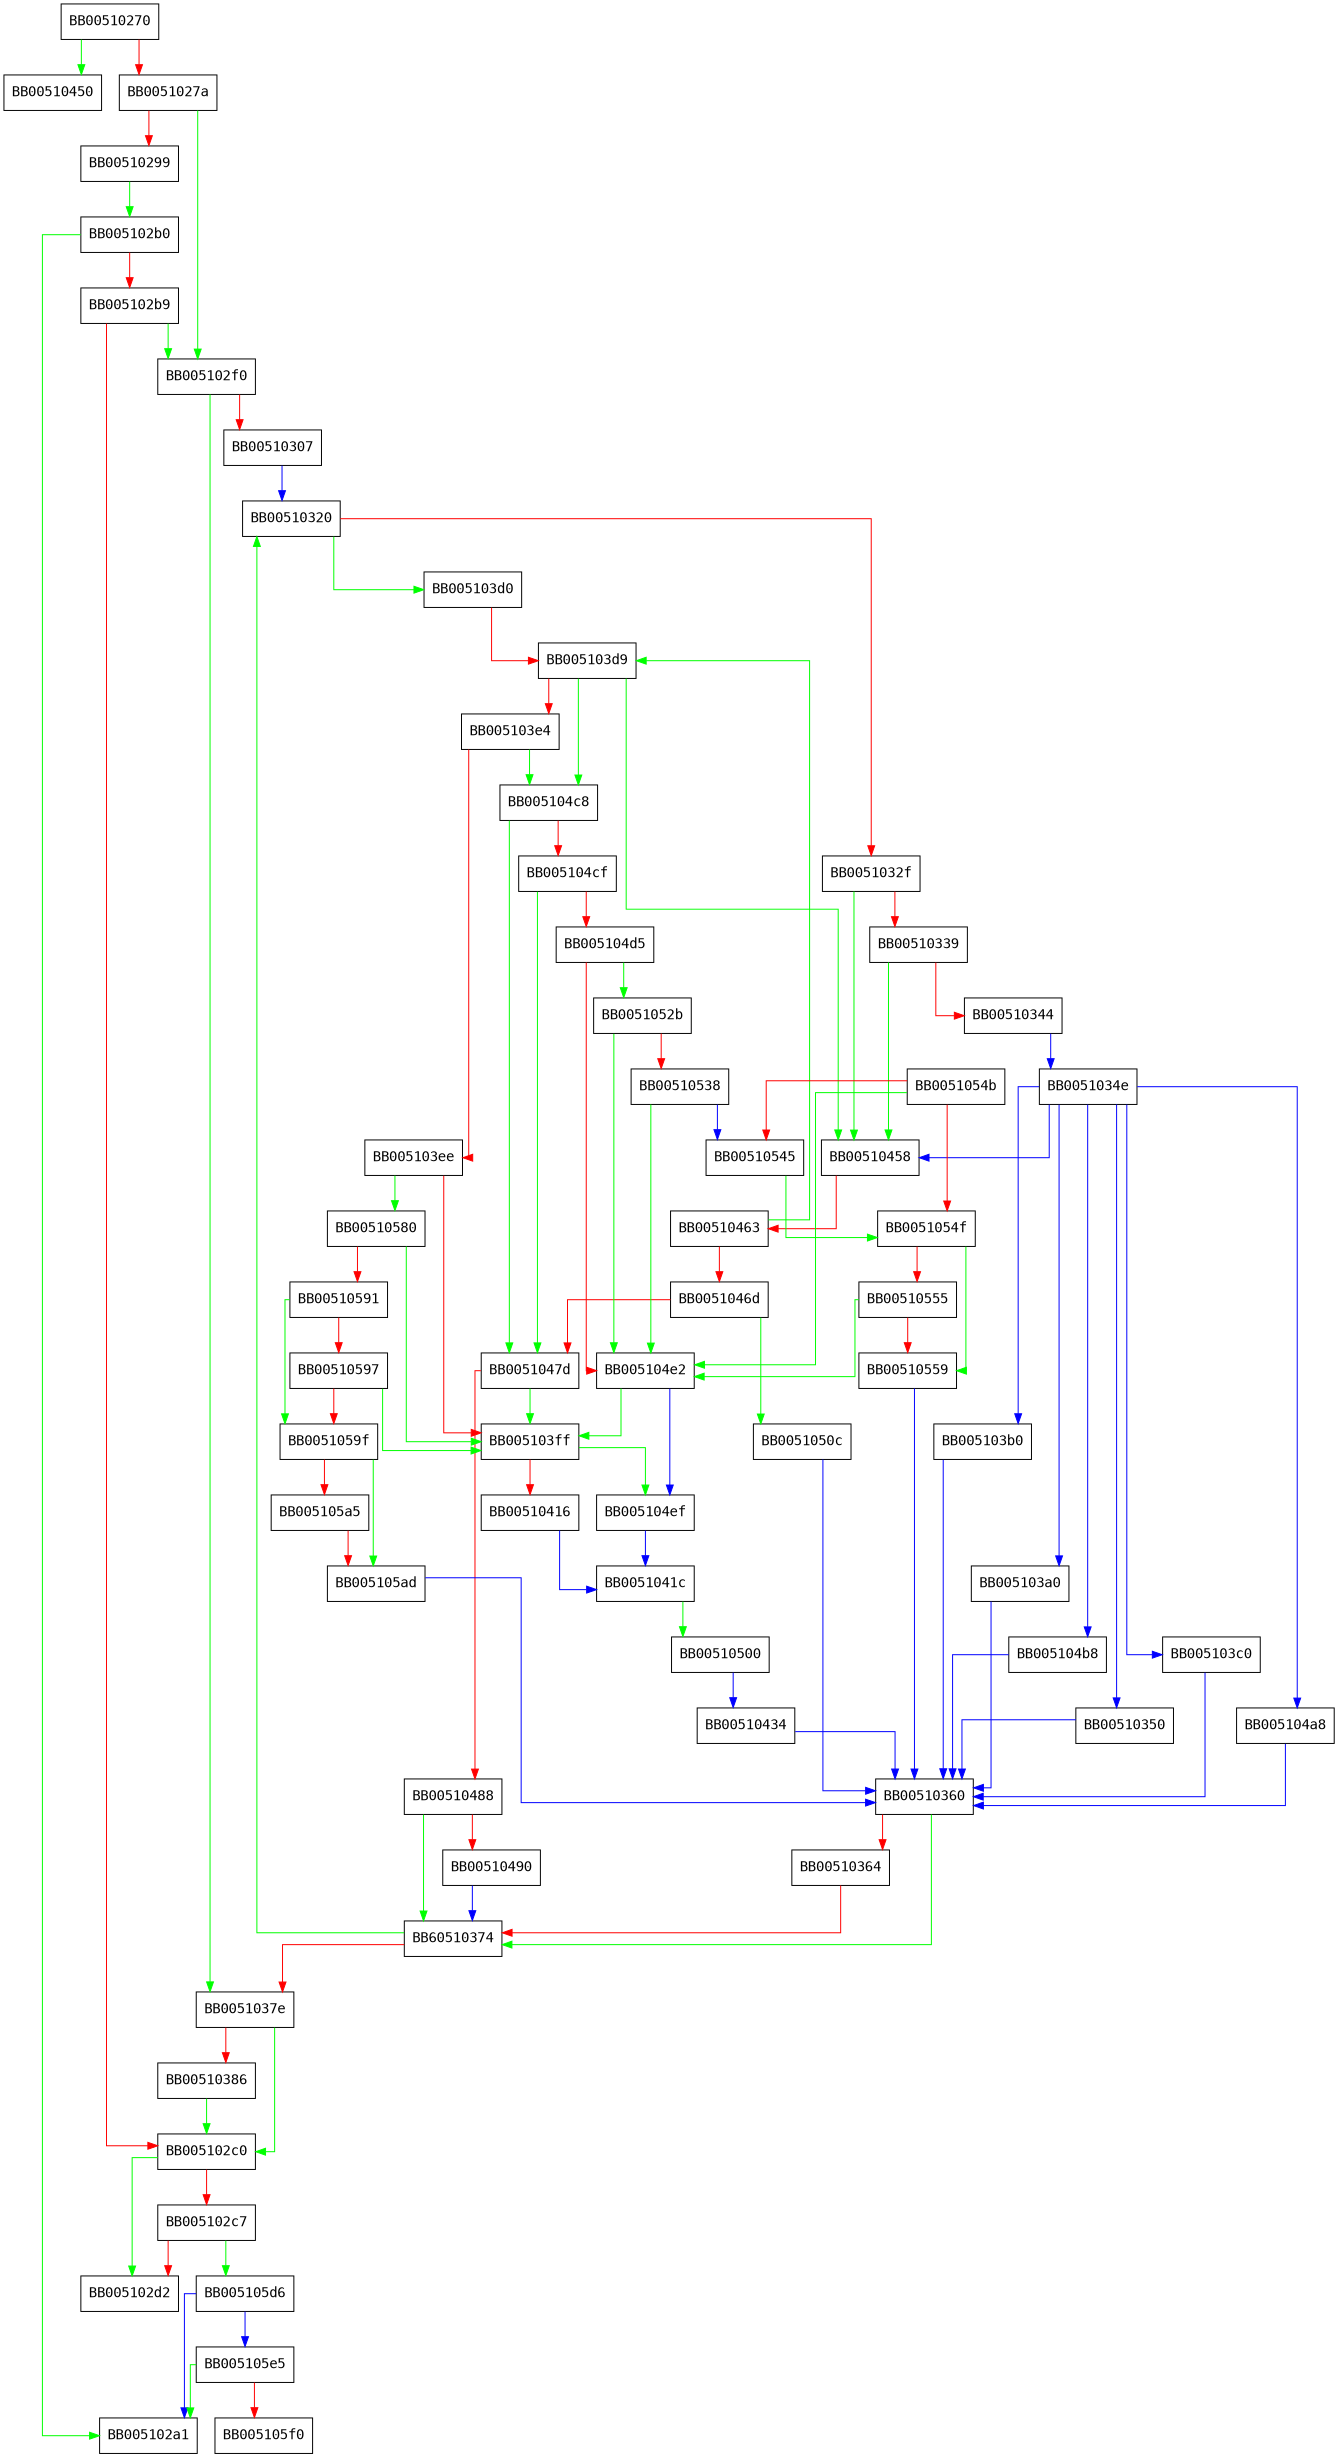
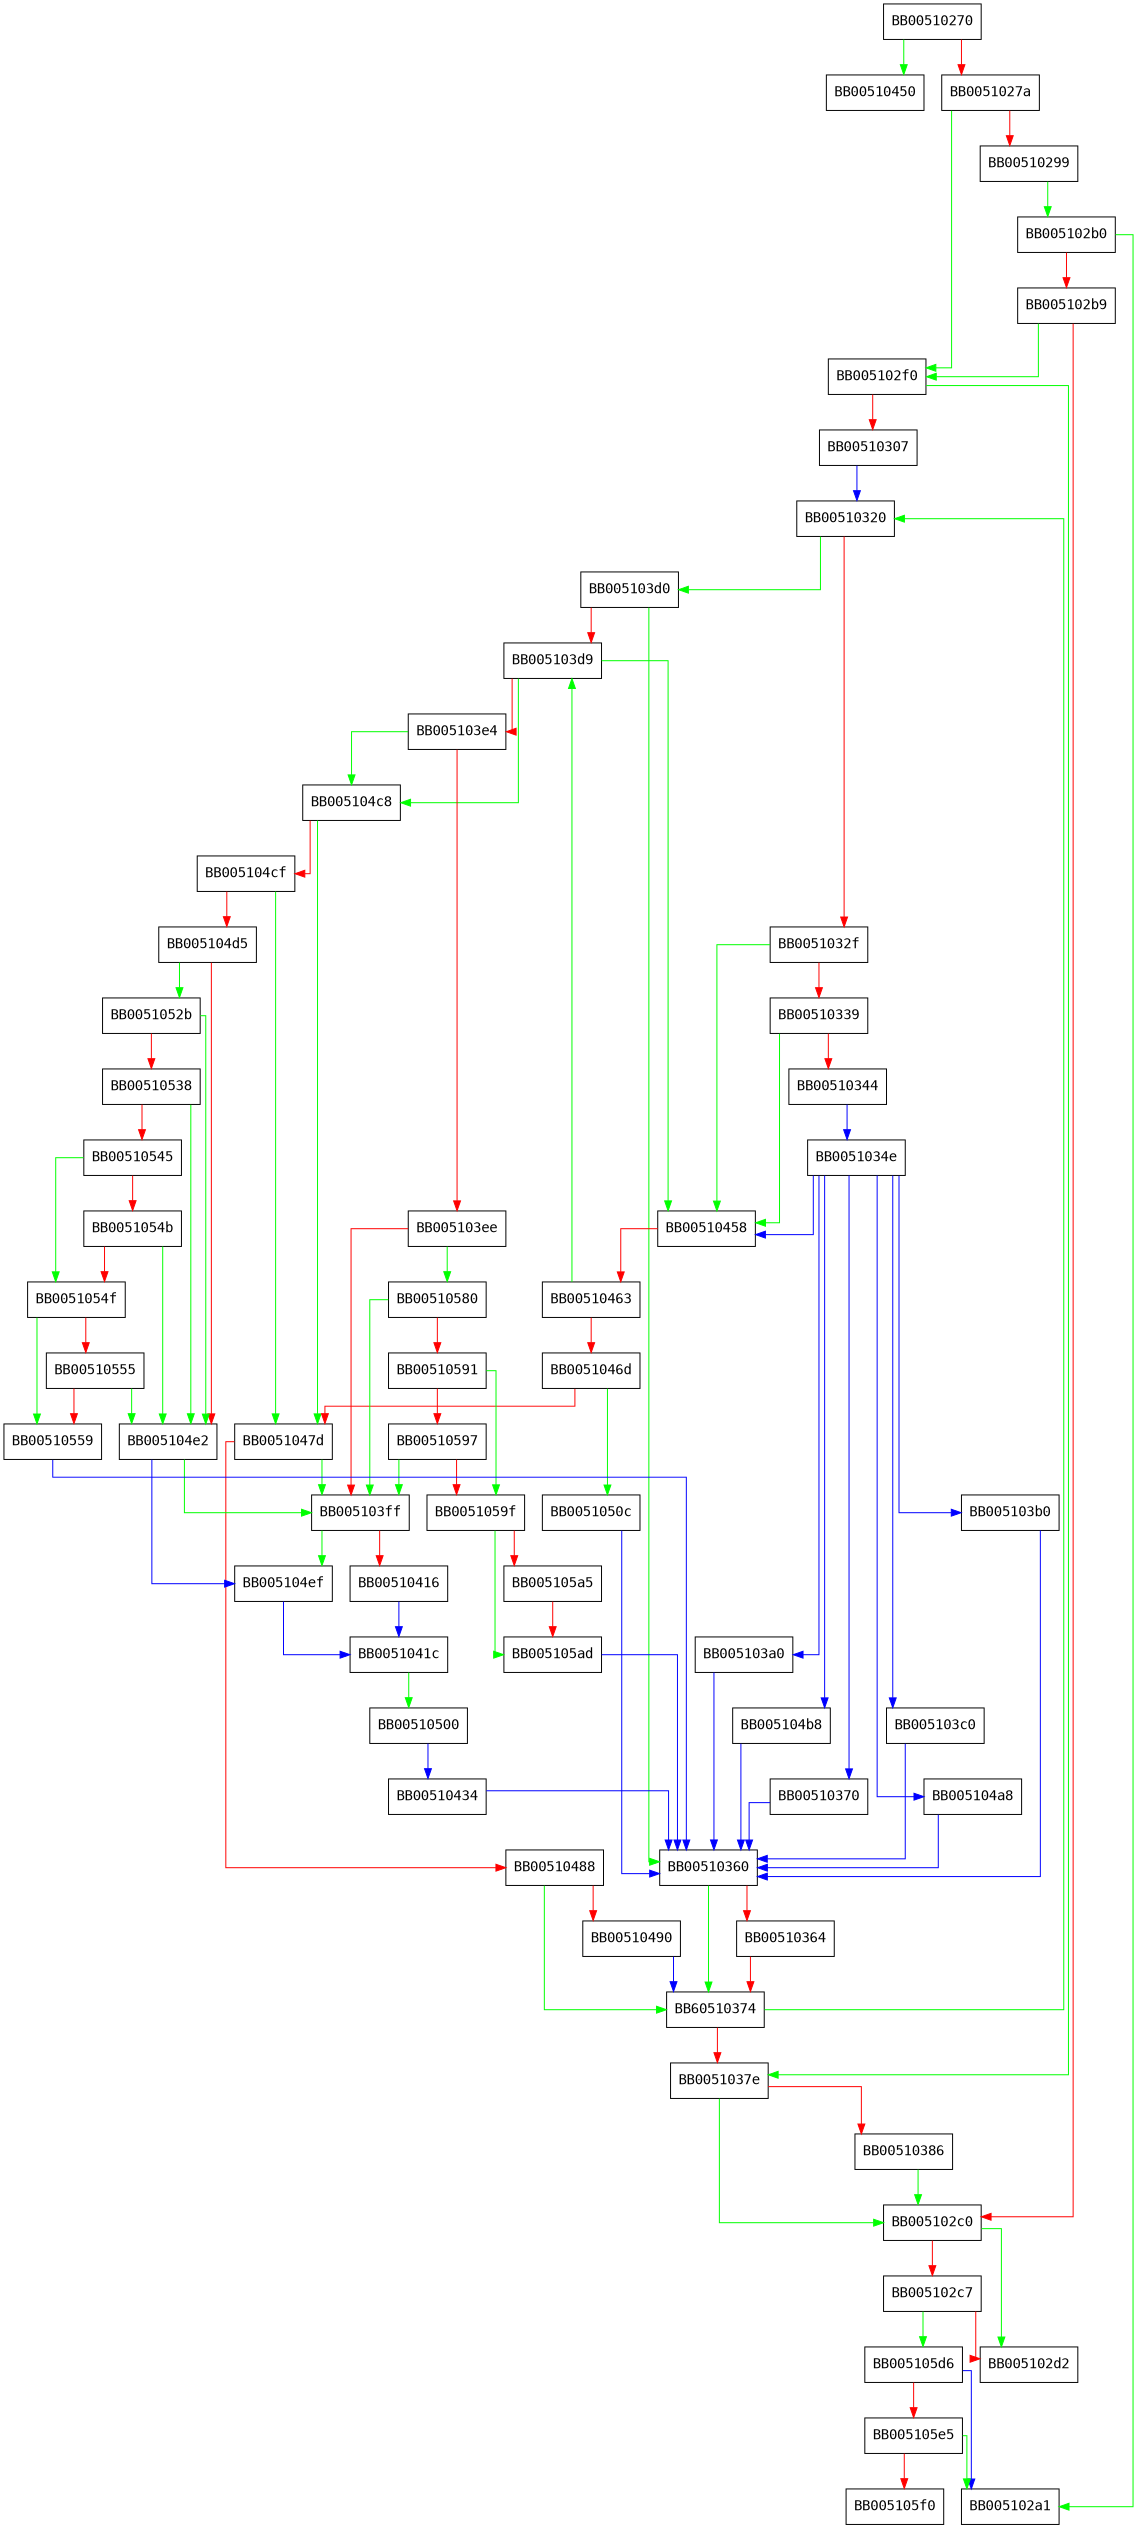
edge "BB0051054b" -> "BB00510545": reversed
edge "BB00510538" -> "BB00510545": color blue -> red
edge "BB005103d0" -> "BB00510360": added
node "BB00510350": label "BB00510350" -> "BB00510370"
edge "BB005105d6" -> "BB005105e5": color blue -> red
